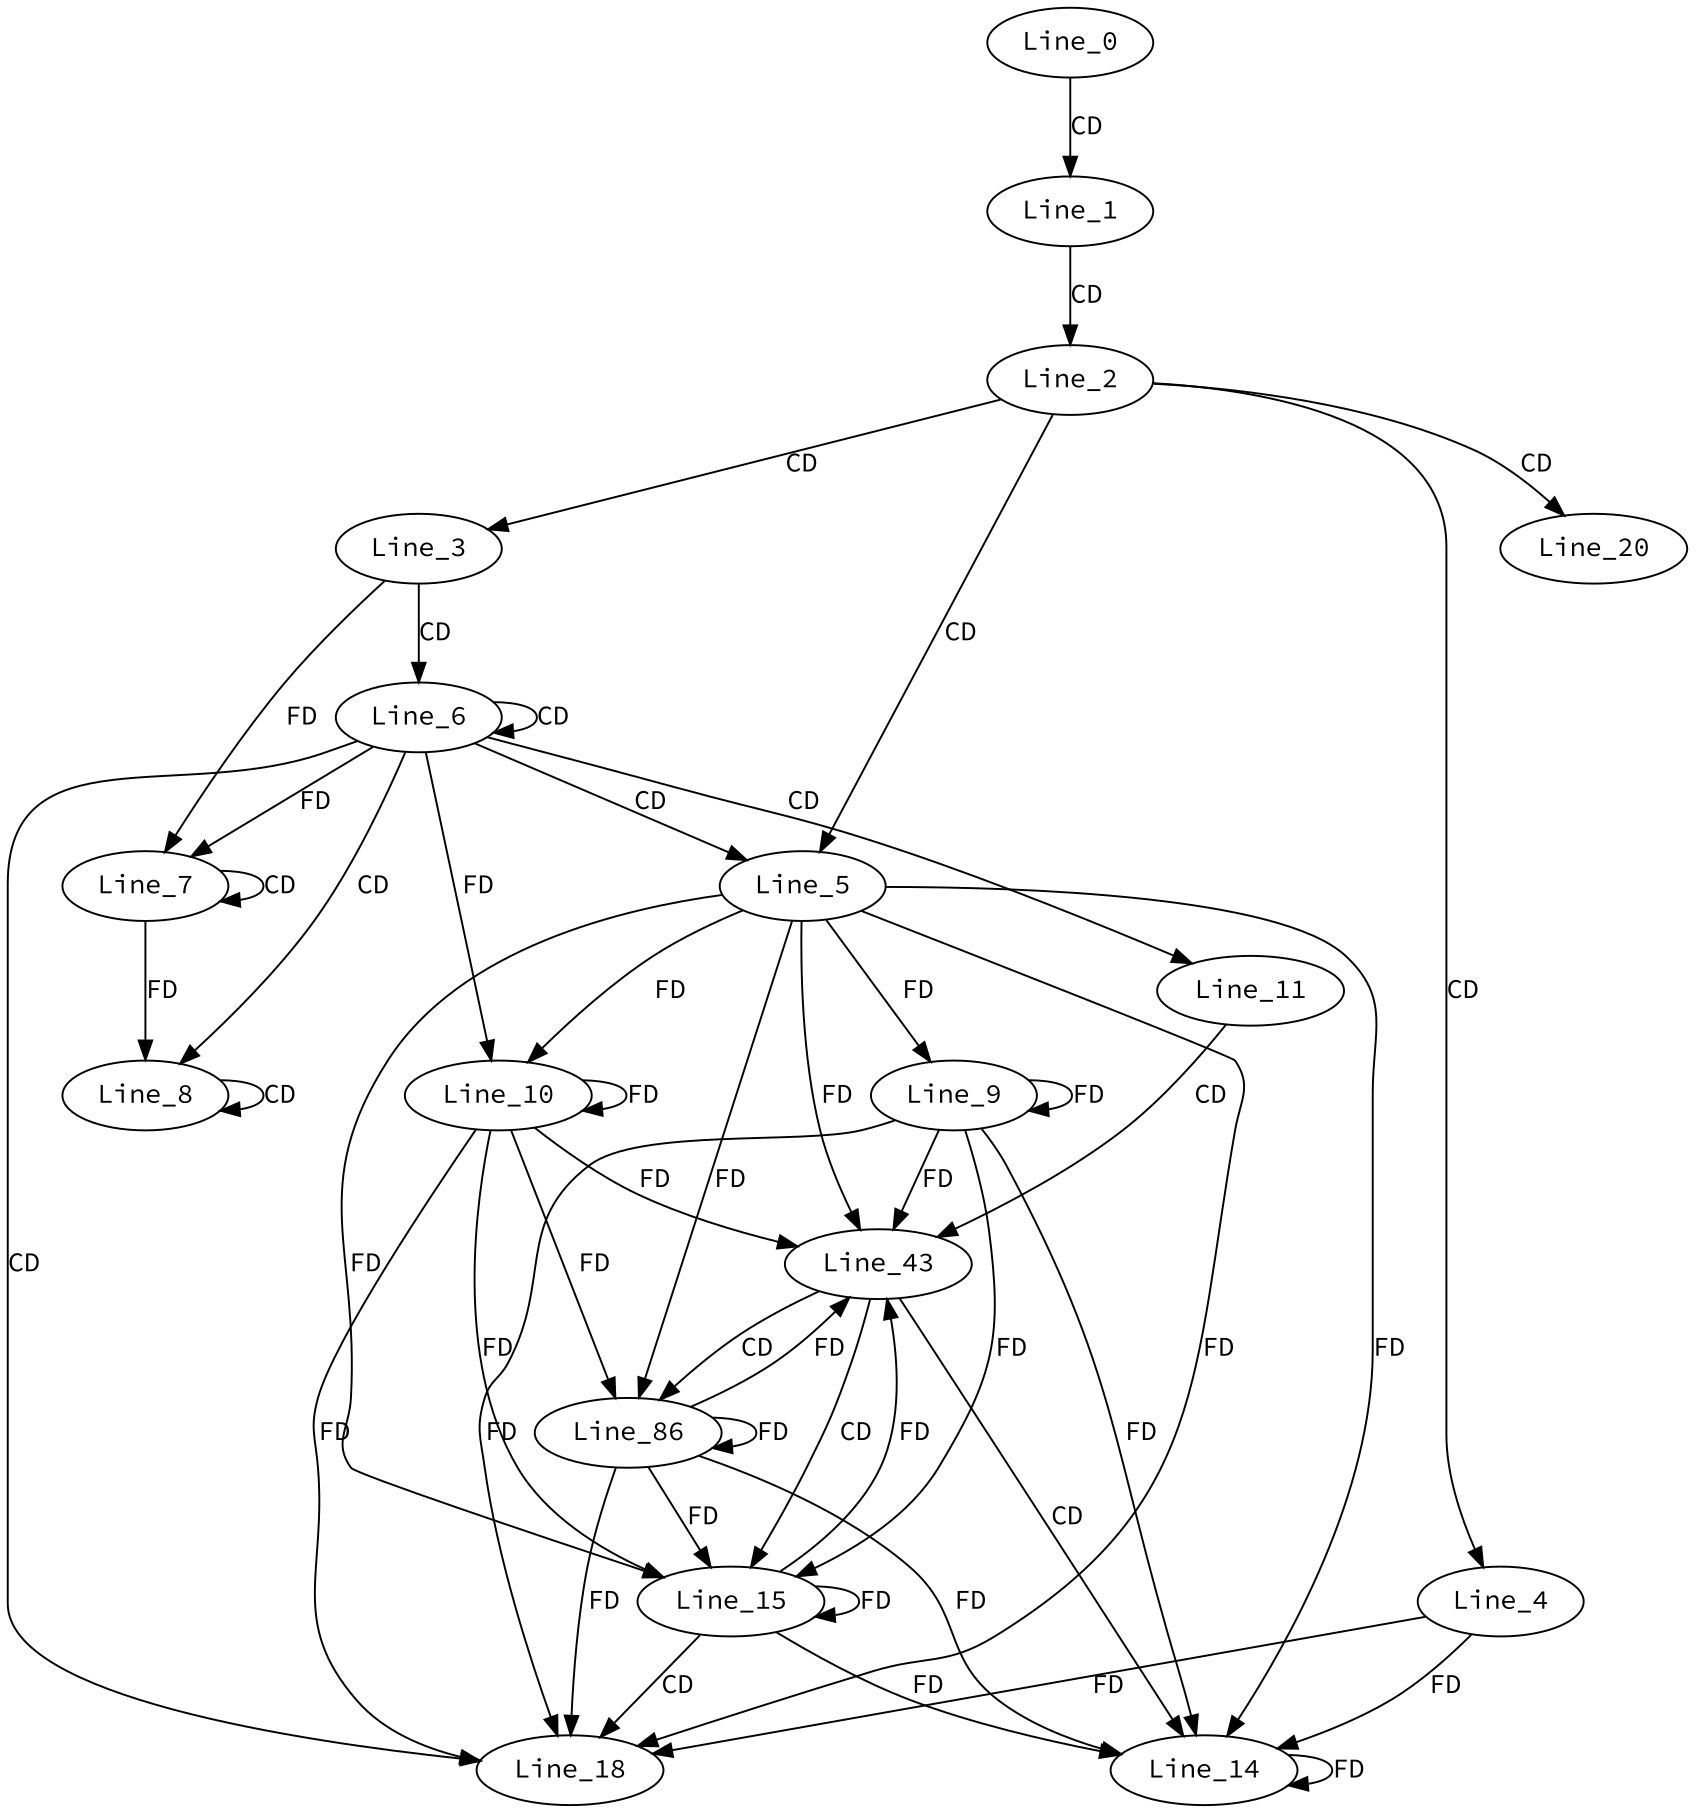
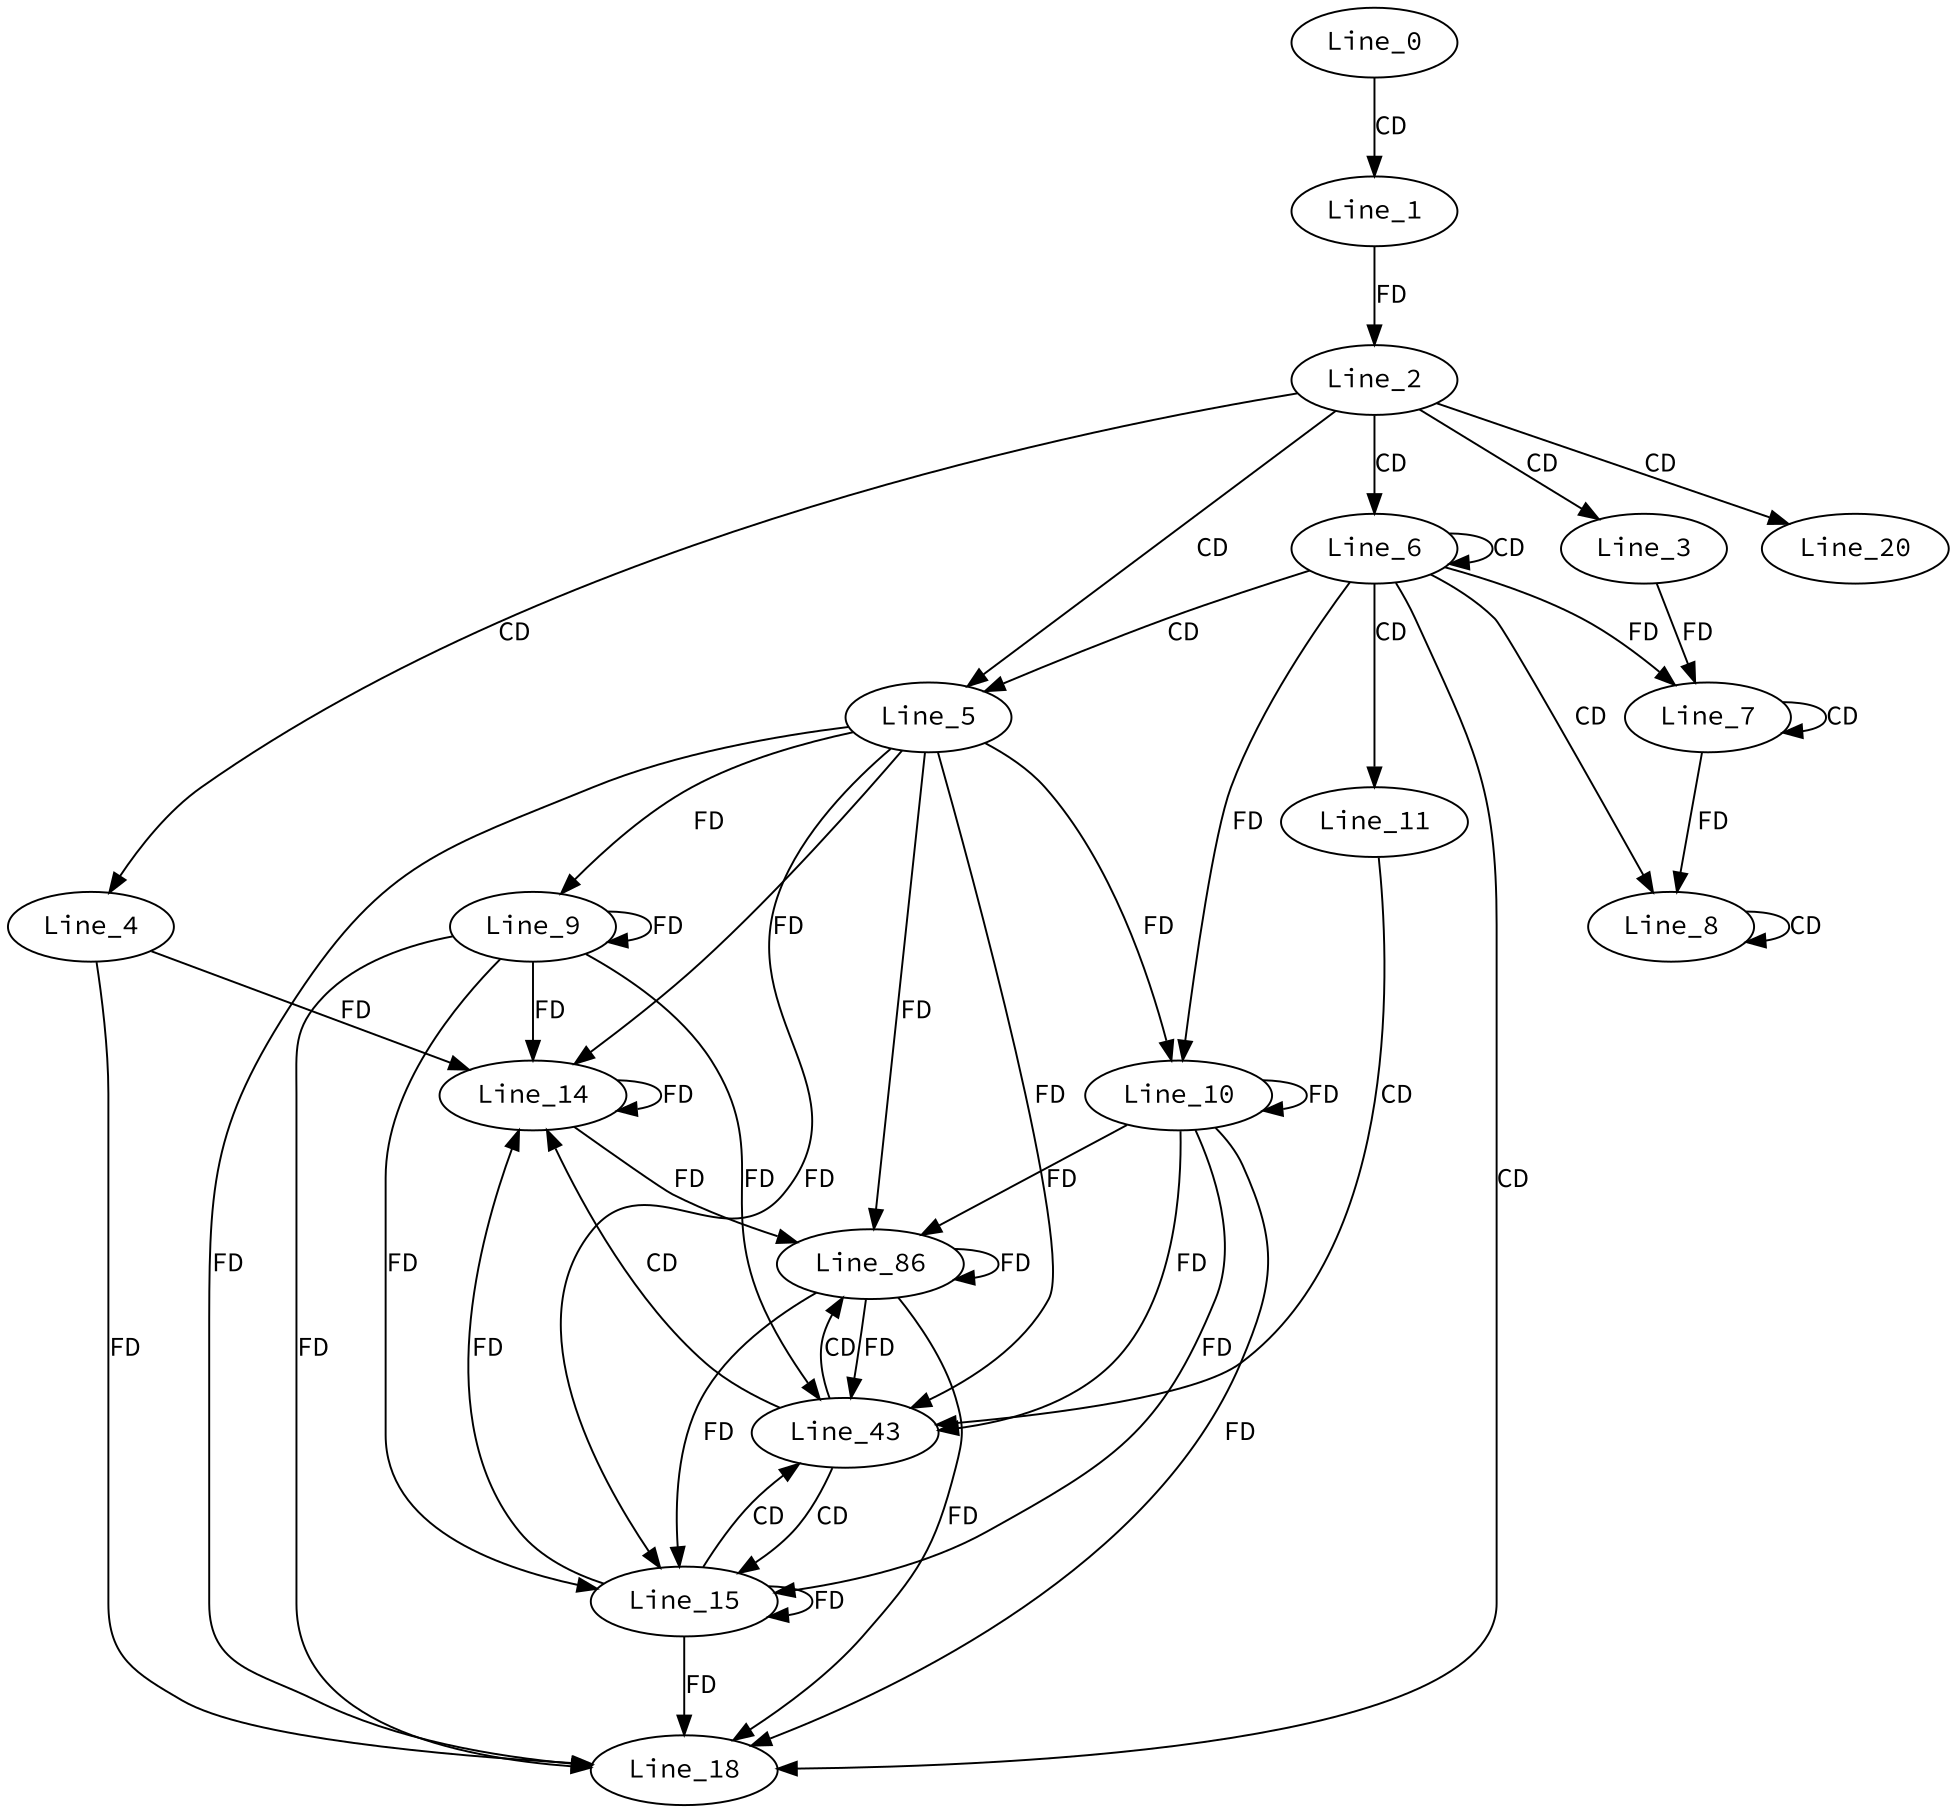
edge "Line_1" -> "Line_2": label "CD" -> "FD"
edge "Line_3" -> "Line_6": now "Line_2" -> "Line_6"
edge "Line_15" -> "Line_43": label "FD" -> "CD"
edge "Line_86" -> "Line_14": reversed
edge "Line_15" -> "Line_18": label "CD" -> "FD"
